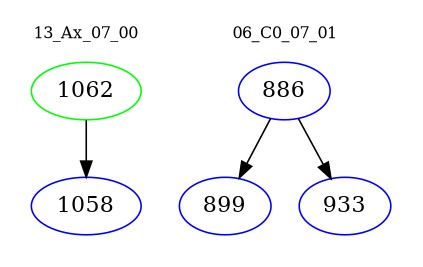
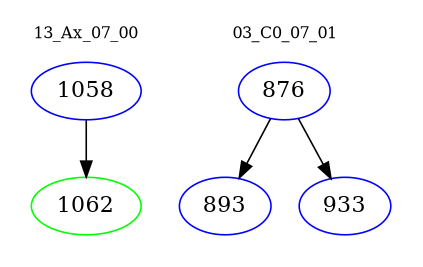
cluster "06_C0_07_01": label "06_C0_07_01" -> "03_C0_07_01"
node "886": label "886" -> "876"
edge "1062" -> "1058": reversed
node "899": label "899" -> "893"
